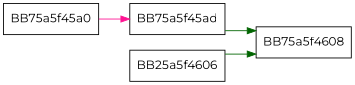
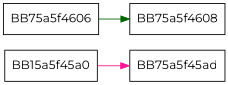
node "BB75a5f45a0": label "BB75a5f45a0" -> "BB15a5f45a0"
edge "BB75a5f45ad" -> "BB75a5f4608": removed
node "BB25a5f4606": label "BB25a5f4606" -> "BB75a5f4606"
